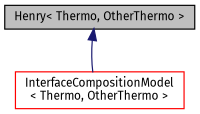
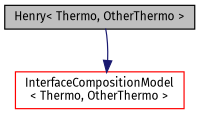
edge "InterfaceCompositionModel < Thermo, OtherThermo >" -> "Henry< Thermo, OtherThermo >": reversed
